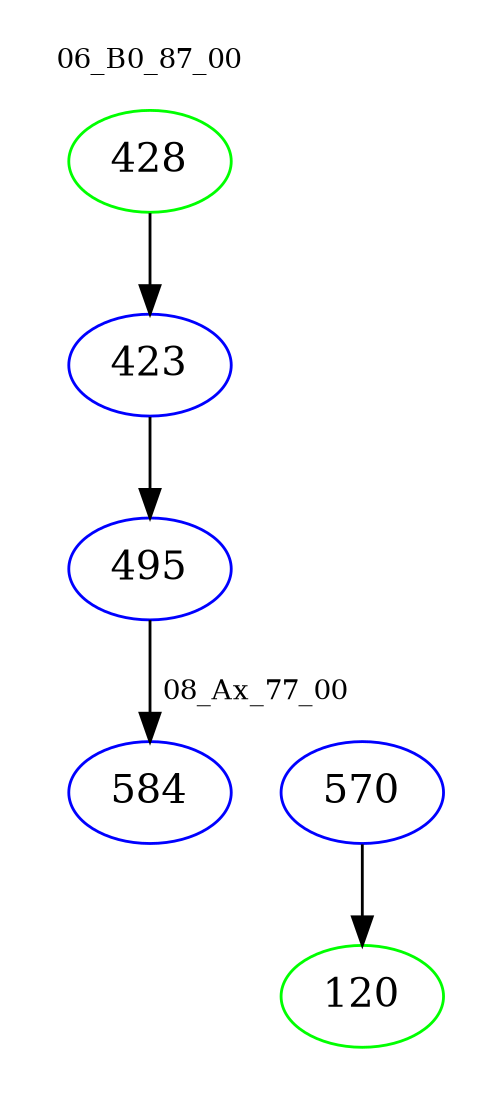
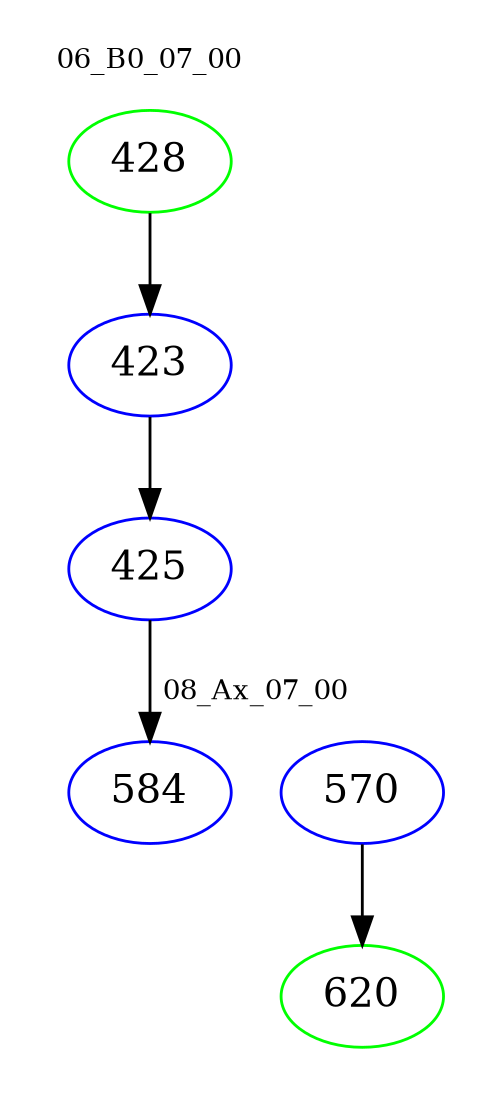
cluster "06_B0_87_00": label "06_B0_87_00" -> "06_B0_07_00"
node "495": label "495" -> "425"
cluster "08_Ax_77_00": label "08_Ax_77_00" -> "08_Ax_07_00"
node "120": label "120" -> "620"
